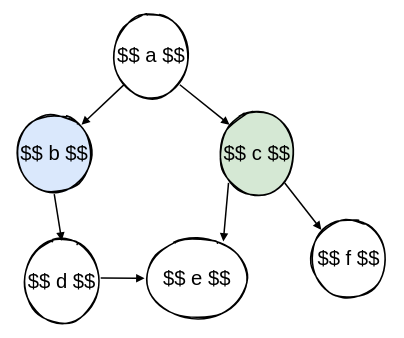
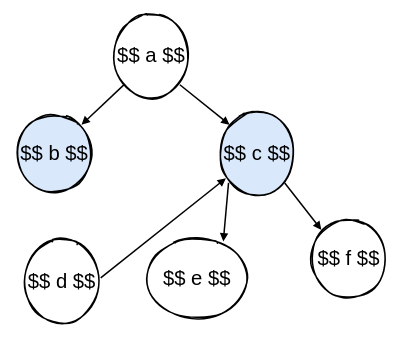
node "$$ c $$": fillcolor #d5e8d4 -> #dae8fc
edge "$$ b $$" -> "$$ d $$": removed
edge "$$ d $$" -> "$$ e $$": now "$$ d $$" -> "$$ c $$"
